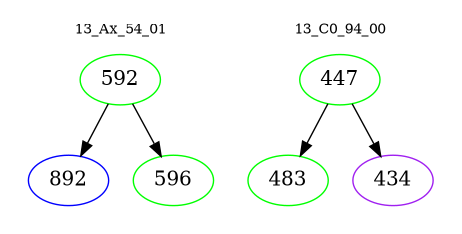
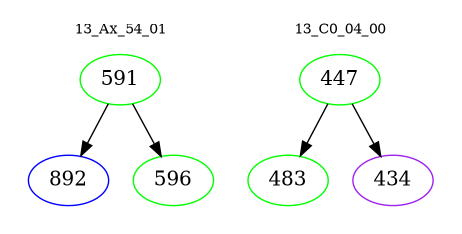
cluster "13_C0_94_00": label "13_C0_94_00" -> "13_C0_04_00"
node "592": label "592" -> "591"
